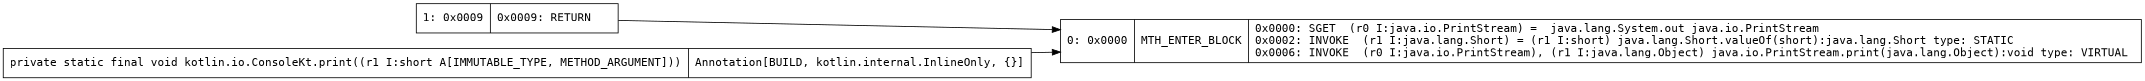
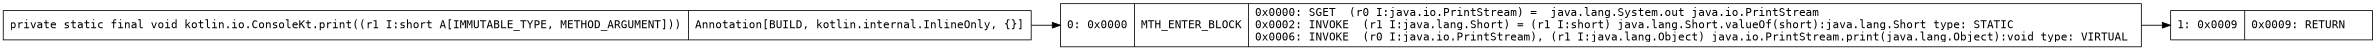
edge "1: 0x0009" -> "0: 0x0000": reversed
